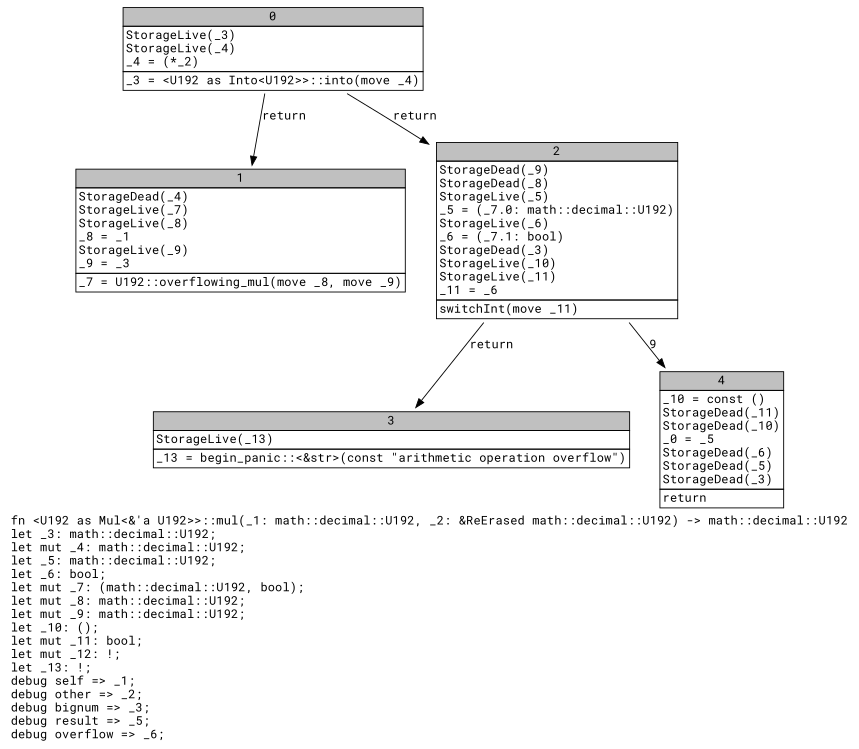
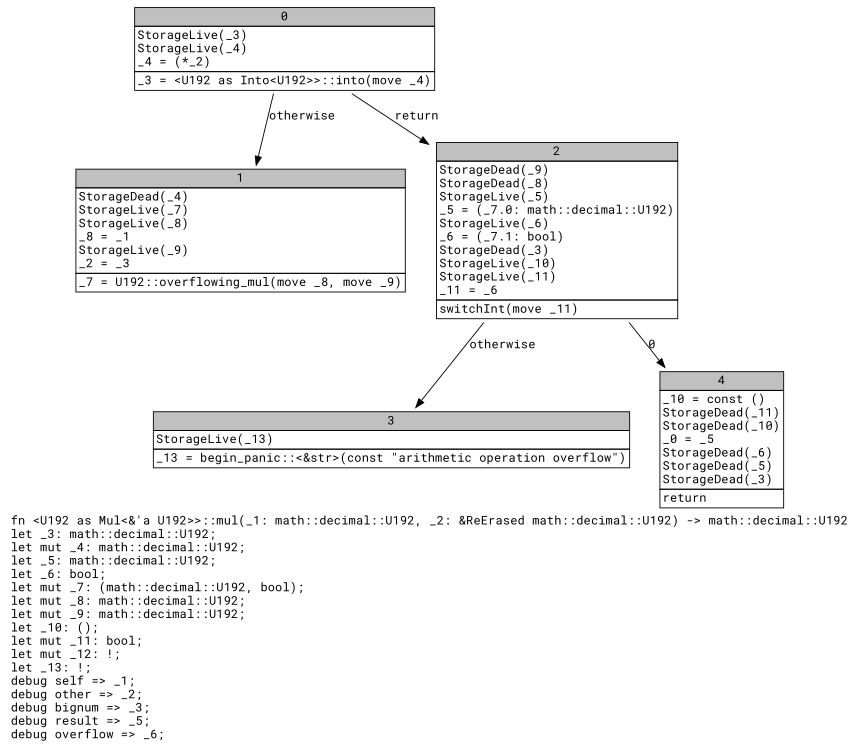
edge "0" -> "1": label "return" -> "otherwise"
node "1": text "_9 = _3" -> "_2 = _3"
edge "2" -> "3": label "return" -> "otherwise"
edge "2" -> "4": label "9" -> "0"
